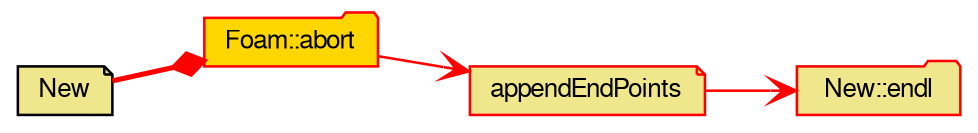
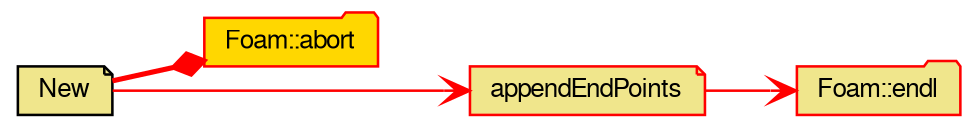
edge "Foam::abort" -> "appendEndPoints": now "New" -> "appendEndPoints"
node "New::endl": label "New::endl" -> "Foam::endl"
